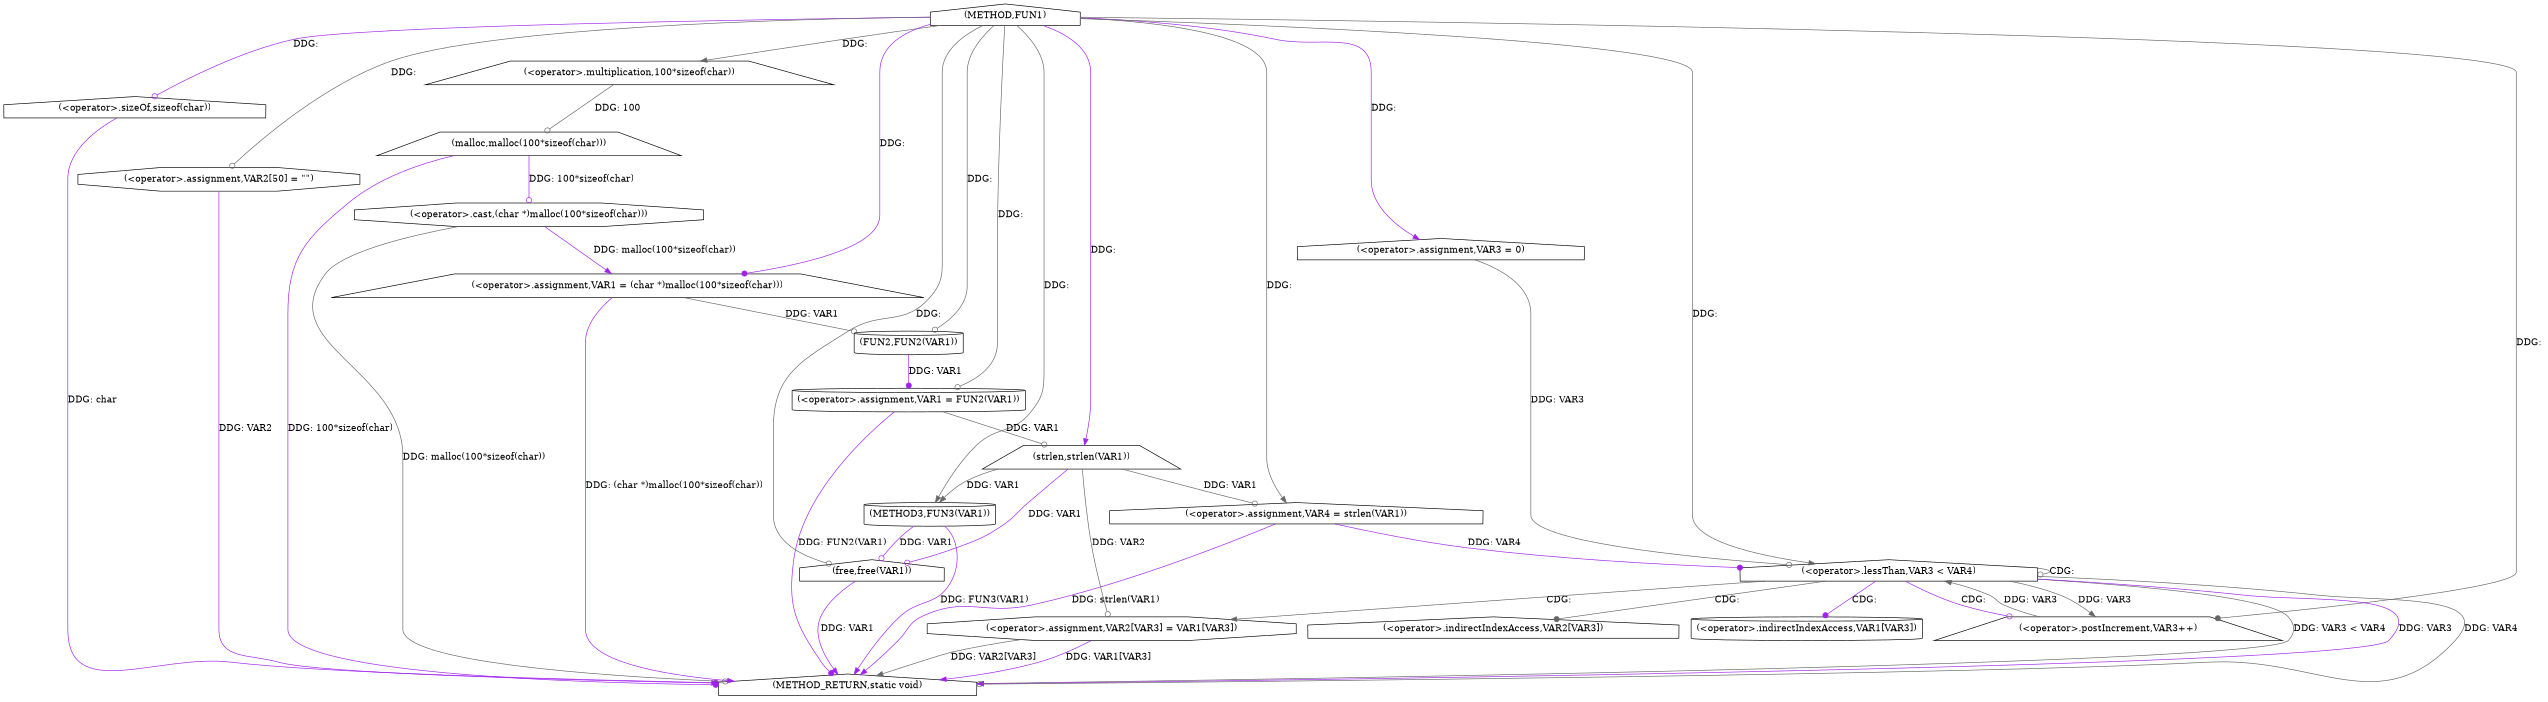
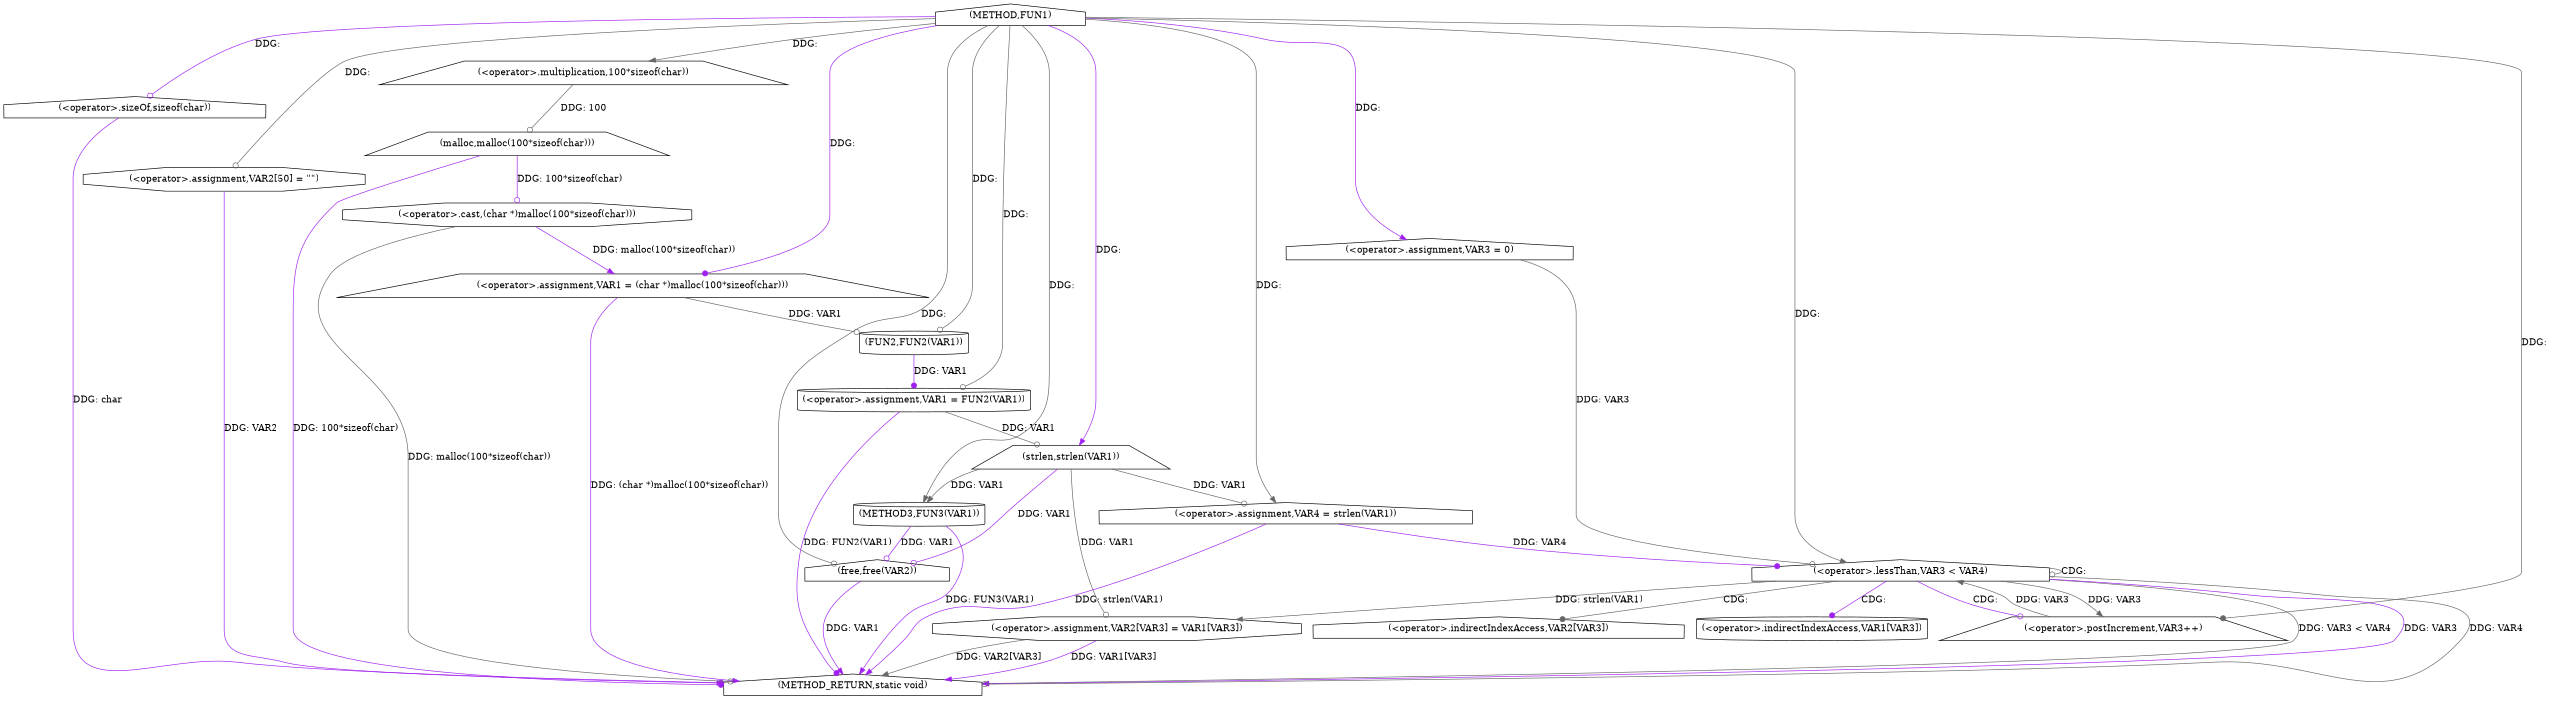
edge "(strlen,strlen(VAR1))" -> "(<operator>.assignment,VAR2[VAR3] = VAR1[VAR3])": label "DDG: VAR2" -> "DDG: VAR1"
node "(free,free(VAR1))": label "(free,free(VAR1))" -> "(free,free(VAR2))"
edge "(<operator>.lessThan,VAR3 < VAR4)" -> "(<operator>.assignment,VAR2[VAR3] = VAR1[VAR3])": label "CDG: " -> "DDG: strlen(VAR1)"
